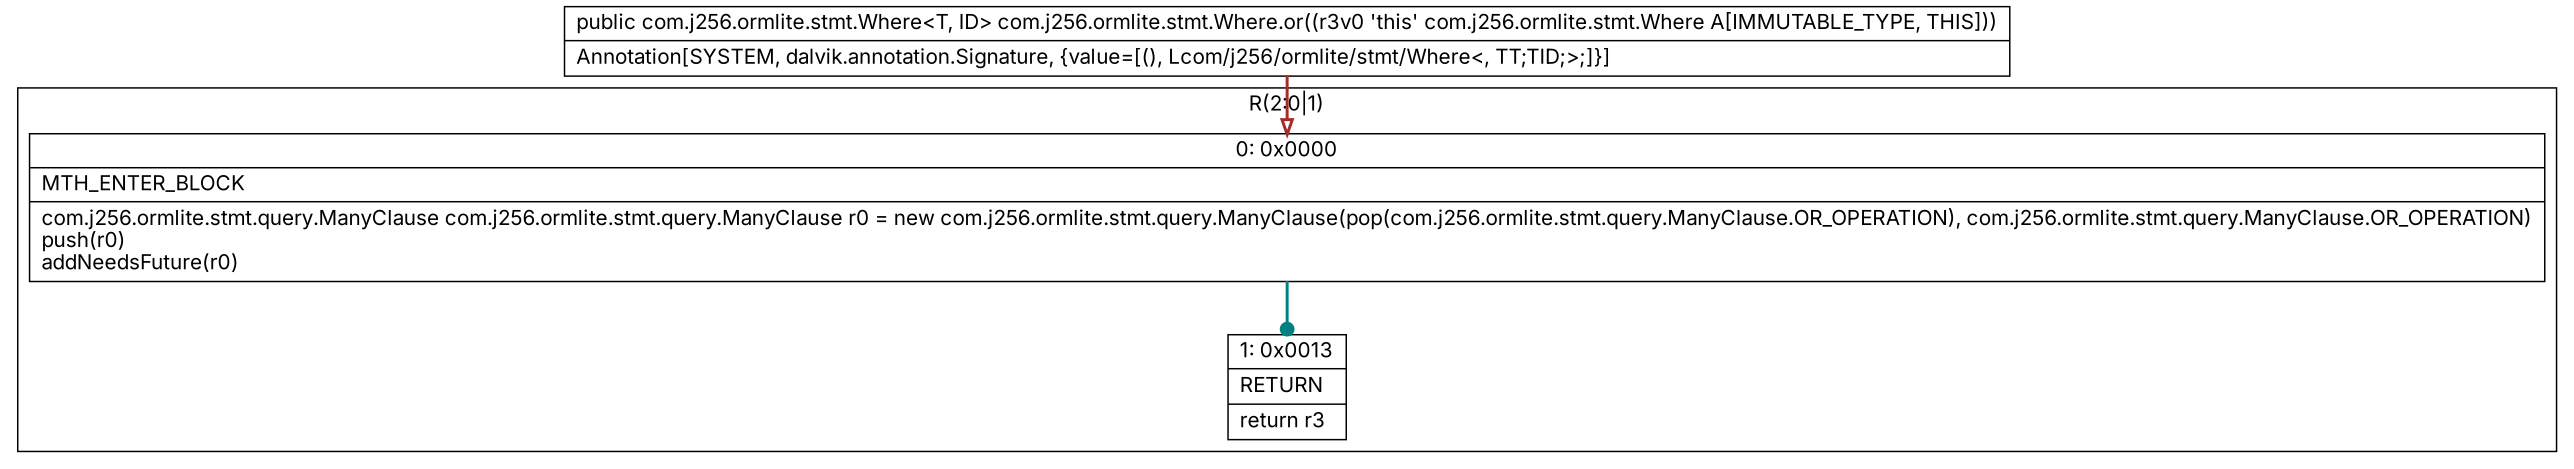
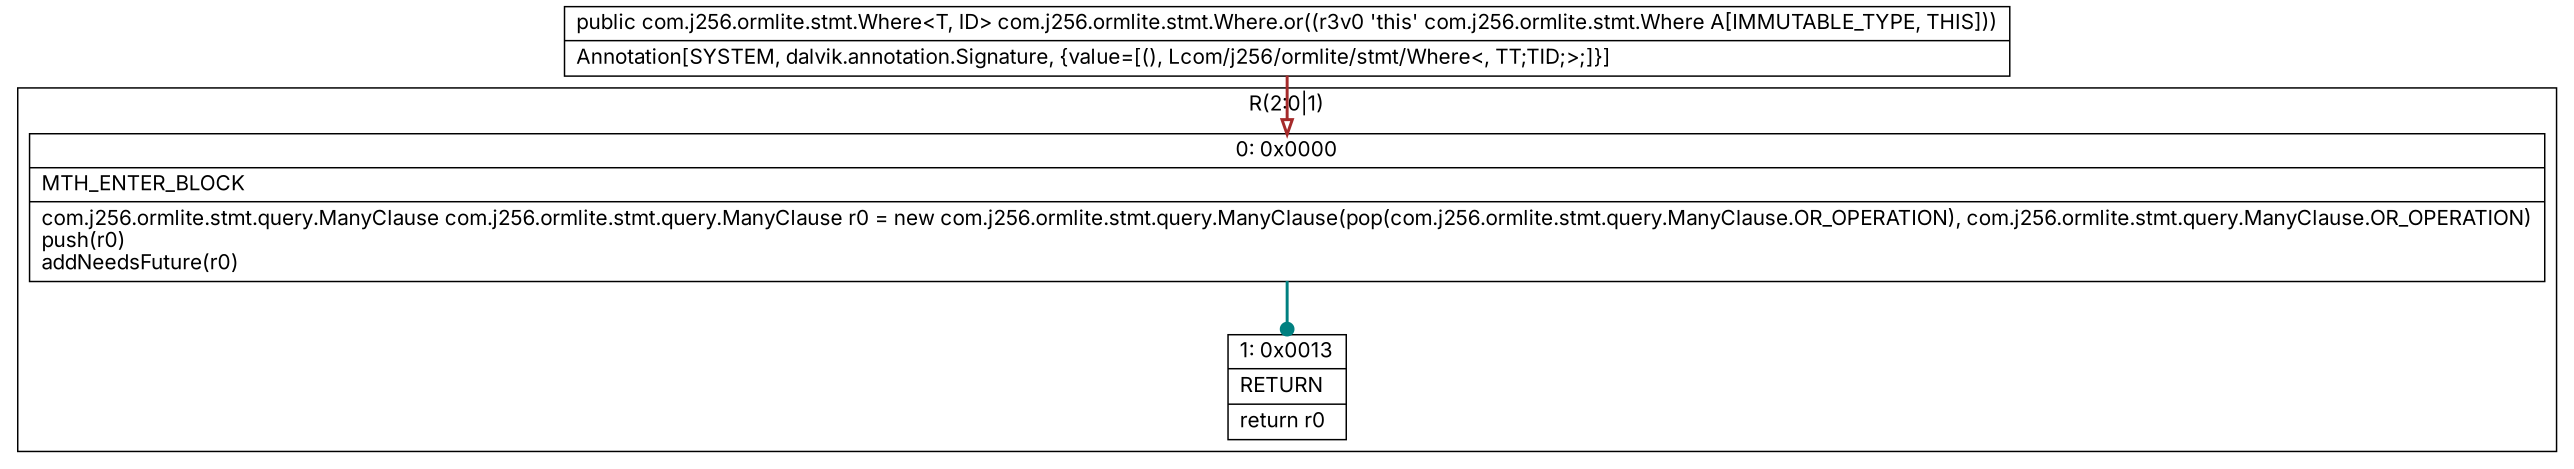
node "1: 0x0013": text "return r3" -> "return r0"
